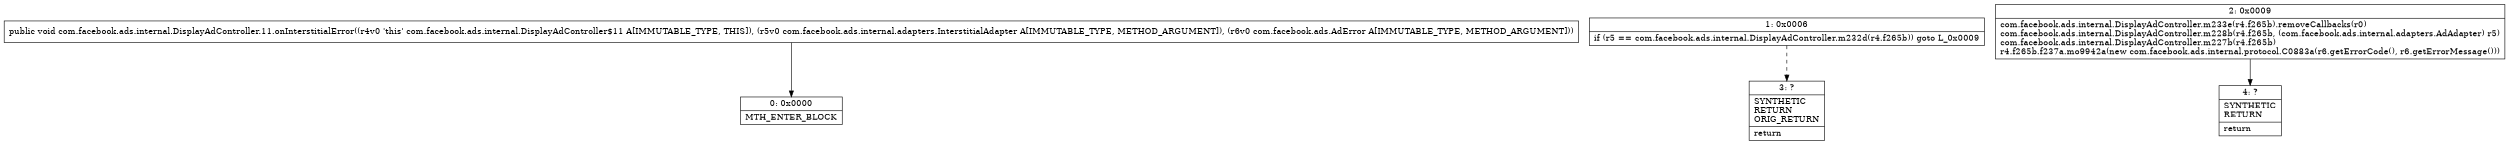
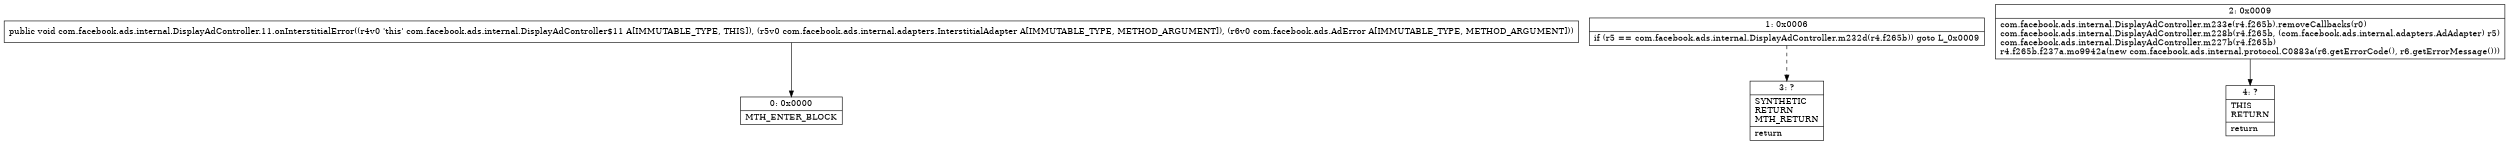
node "4: ?": text "SYNTHETIC" -> "THIS"
node "3: ?": text "ORIG_RETURN" -> "MTH_RETURN"
